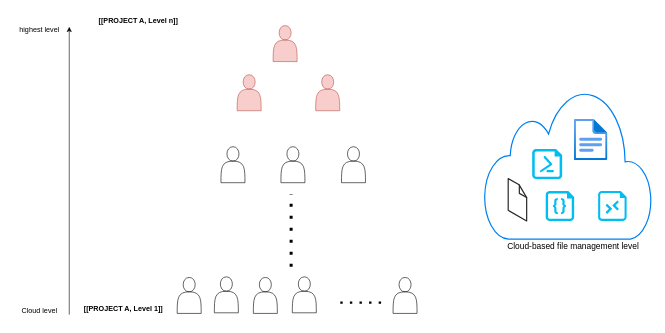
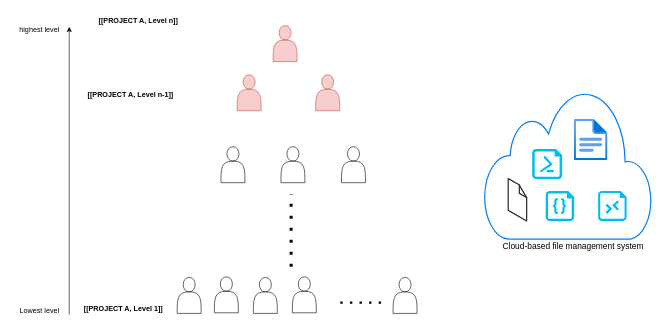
node "[[PROJECT A, Level n-1]]": added
node "Cloud-based file management level": label "Cloud-based file management level" -> "Cloud-based file management system"
node "Cloud level": label "Cloud level" -> "Lowest level"
